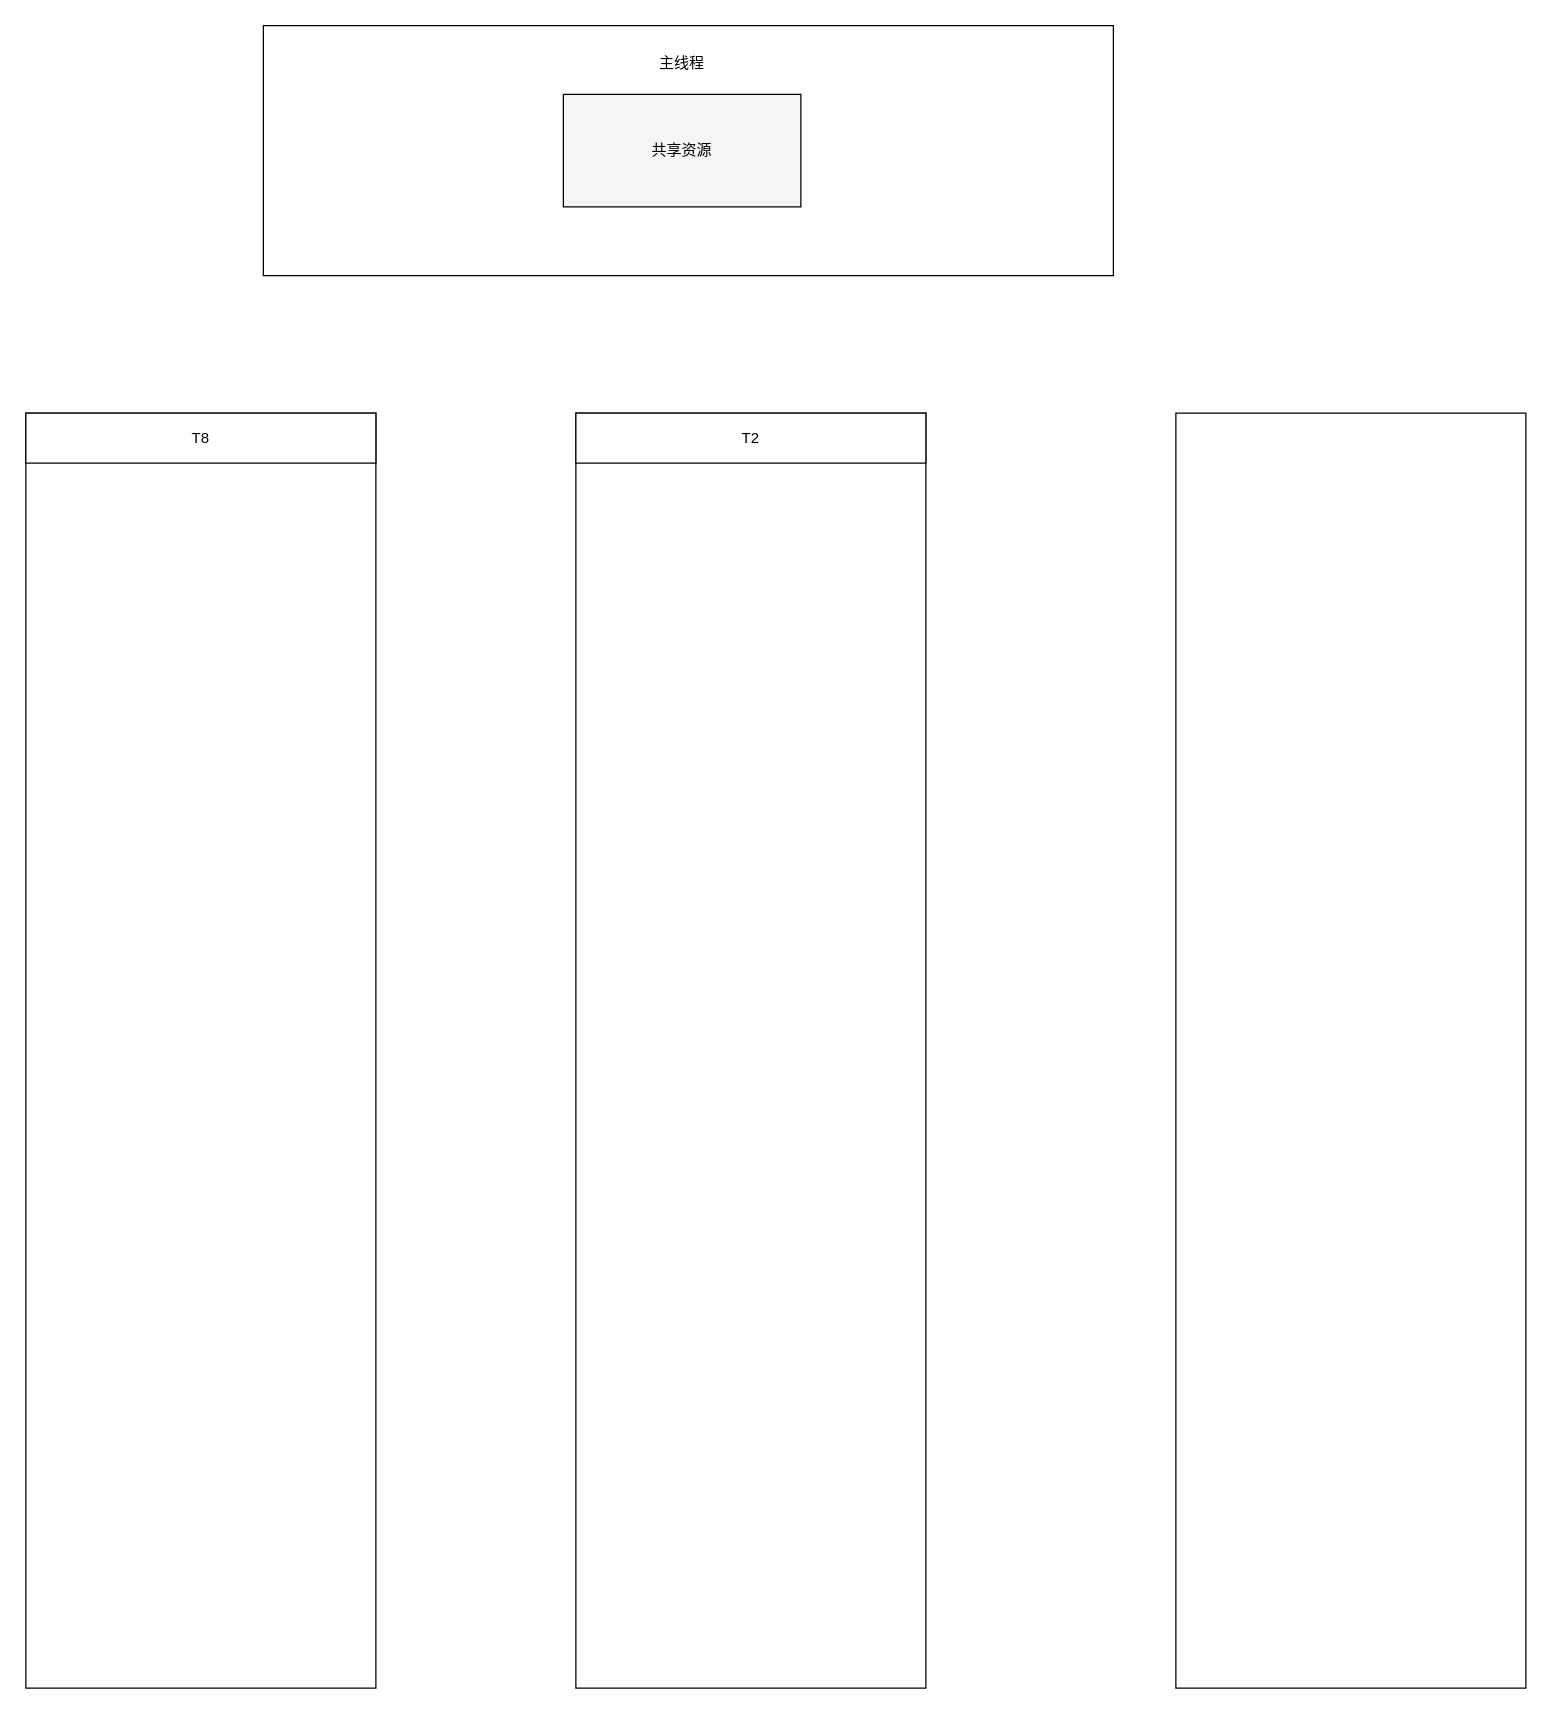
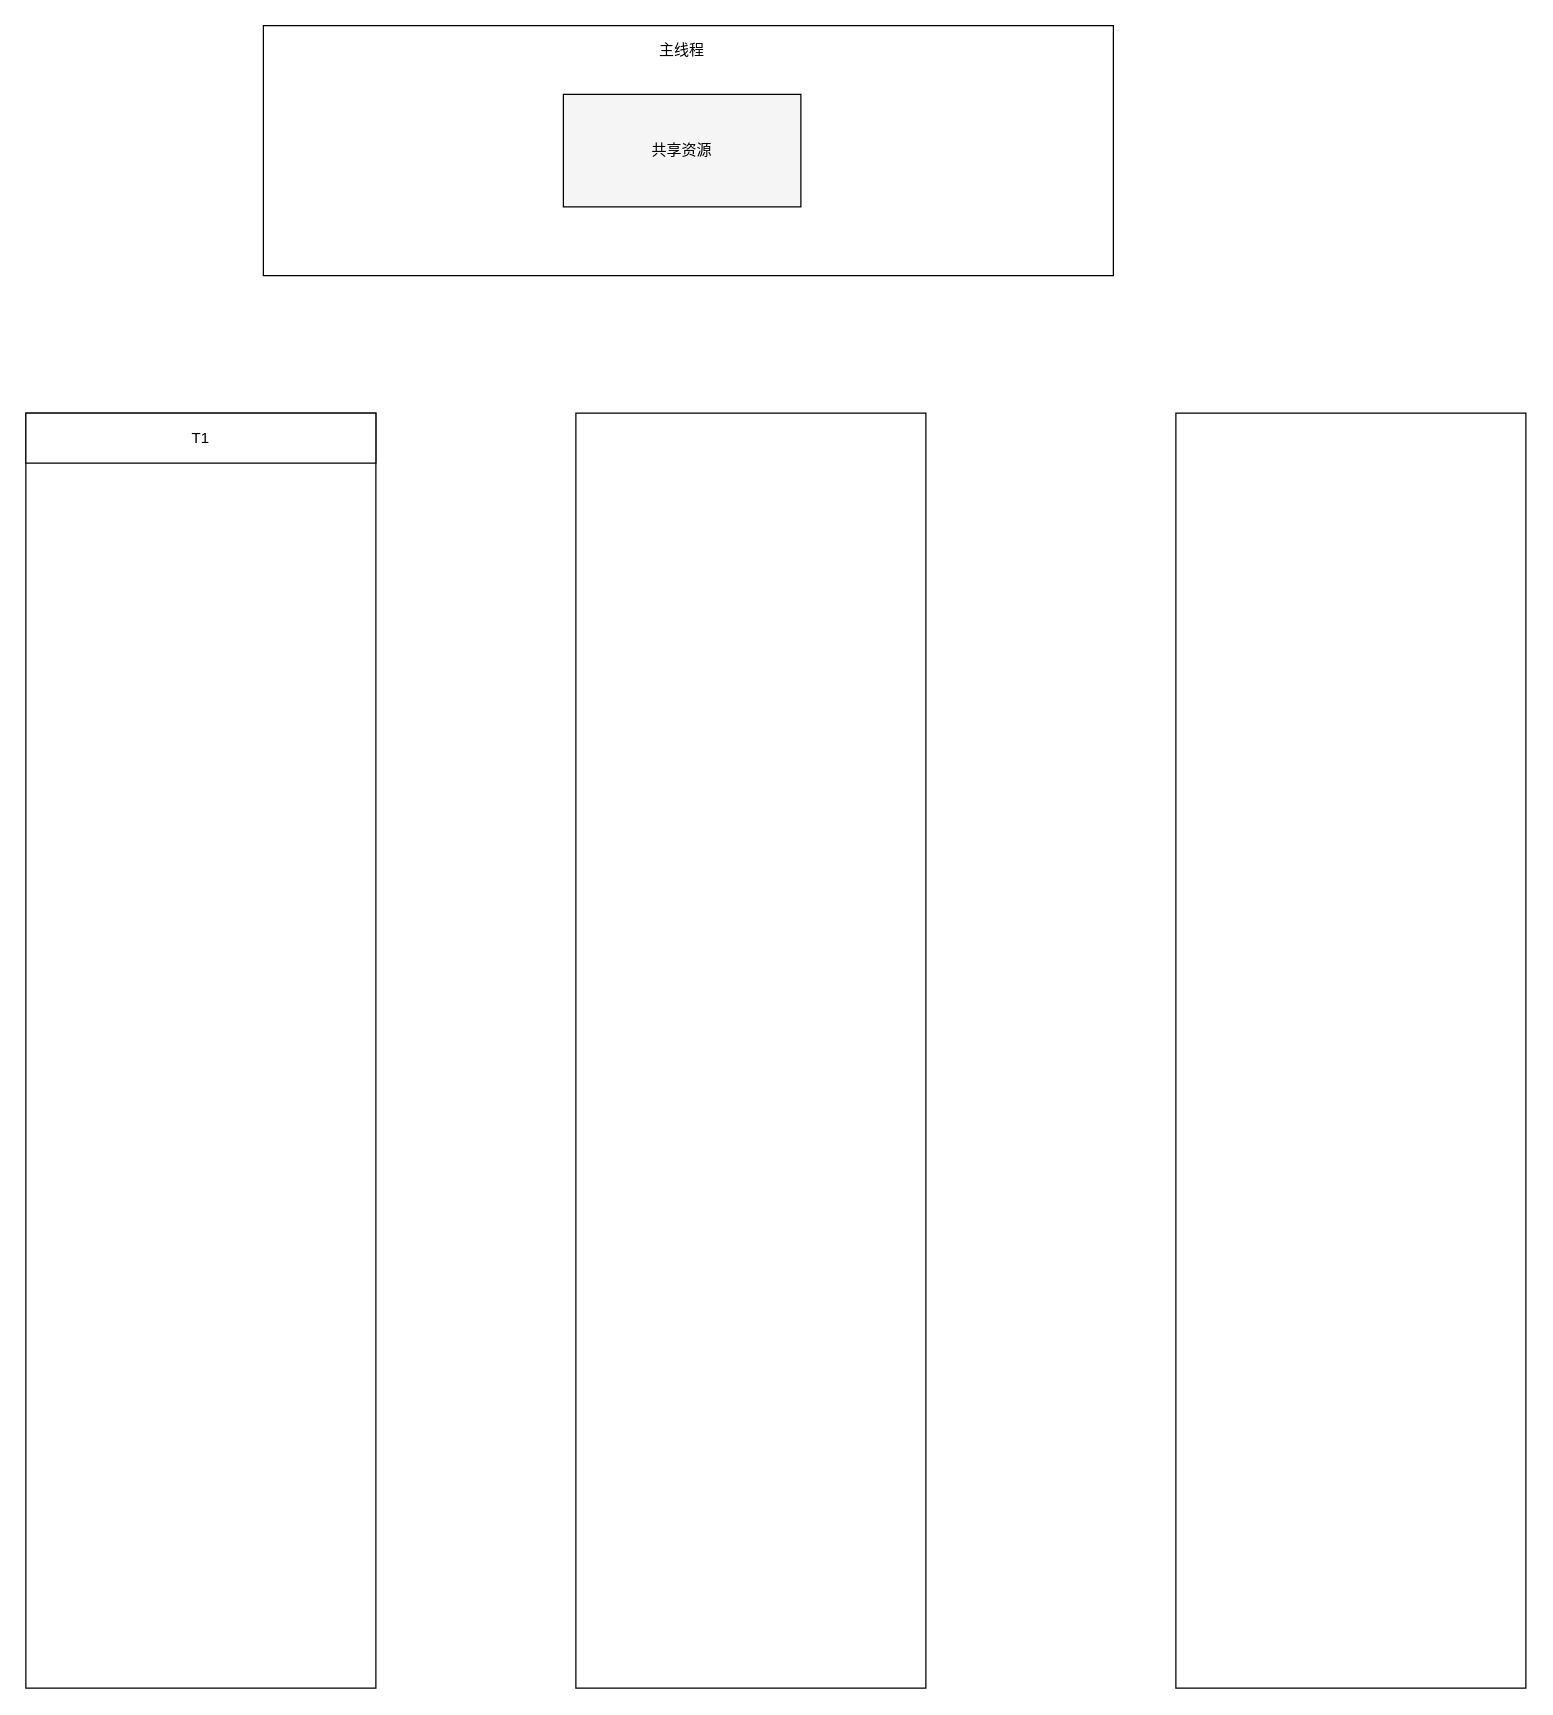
node "主线程": moved (682, 63) -> (682, 51)
node "T8": label "T8" -> "T1"
node "T2": removed
